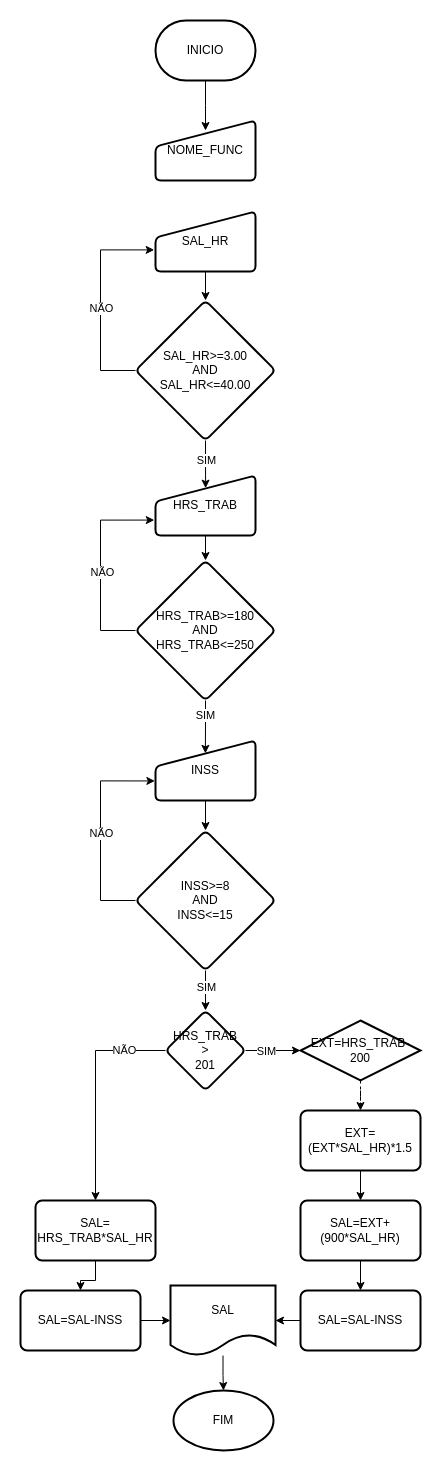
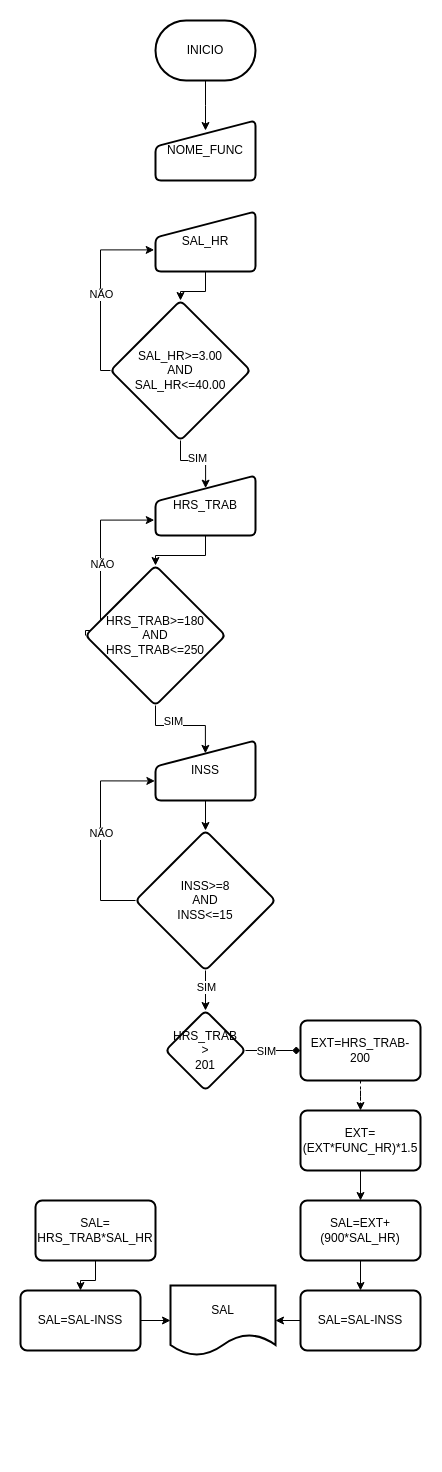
node "SAL_HR>=3.00 AND SAL_HR<=40.00": moved (206, 371) -> (181, 371)
node "HRS_TRAB>=180 AND HRS_TRAB<=250": moved (206, 631) -> (156, 636)
edge "HRS_TRAB > 201" -> "EXT=HRS_TRAB-200": arrowhead classic -> diamond
node "EXT=HRS_TRAB-200": shape diamond -> rounded rectangle
edge "HRS_TRAB > 201" -> "SAL= HRS_TRAB*SAL_HR": removed, label "NÃO"
node "EXT= (EXT*SAL_HR)*1.5": label "EXT= (EXT*SAL_HR)*1.5" -> "EXT= (EXT*FUNC_HR)*1.5"
edge "SAL" -> "FIM": removed
node "FIM": removed
